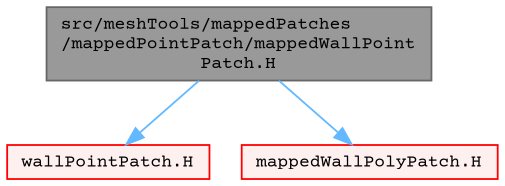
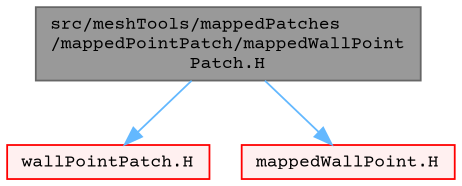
node "mappedWallPolyPatch.H": label "mappedWallPolyPatch.H" -> "mappedWallPoint.H"
